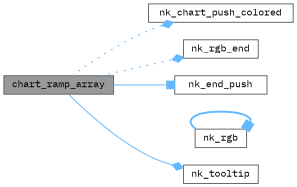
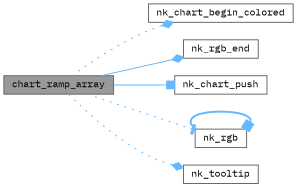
node "nk_chart_push_colored": label "nk_chart_push_colored" -> "nk_chart_begin_colored"
edge "chart_ramp_array" -> "nk_rgb_end": style dotted -> solid
node "nk_end_push": label "nk_end_push" -> "nk_chart_push"
edge "chart_ramp_array" -> "nk_rgb": added
edge "chart_ramp_array" -> "nk_tooltip": style solid -> dotted
